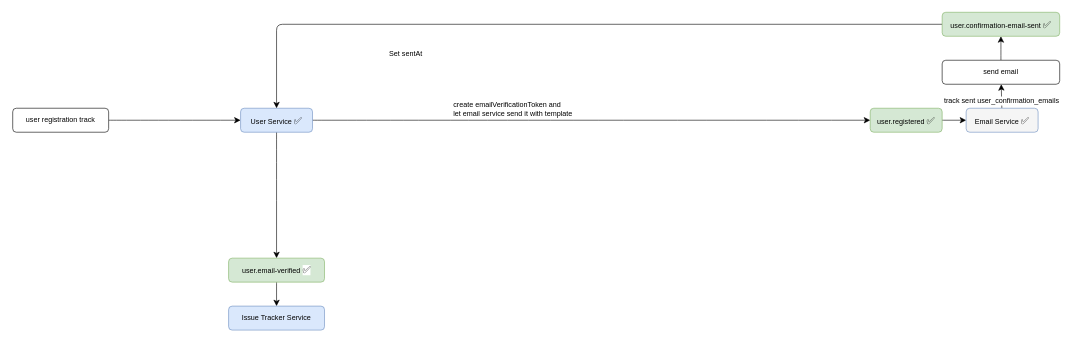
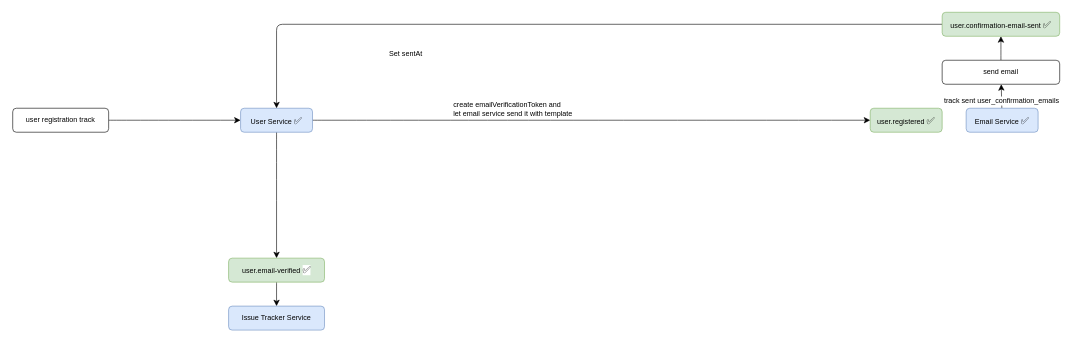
edge "user.registered ✅" -> "Email Service ✅": removed
node "Email Service ✅": fillcolor #f5f5f5 -> #dae8fc
